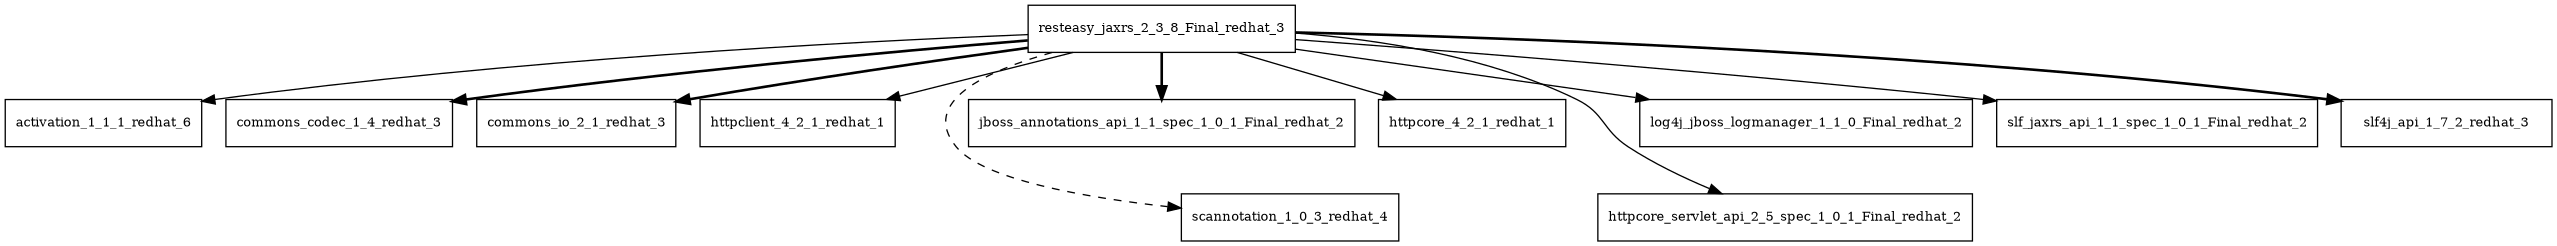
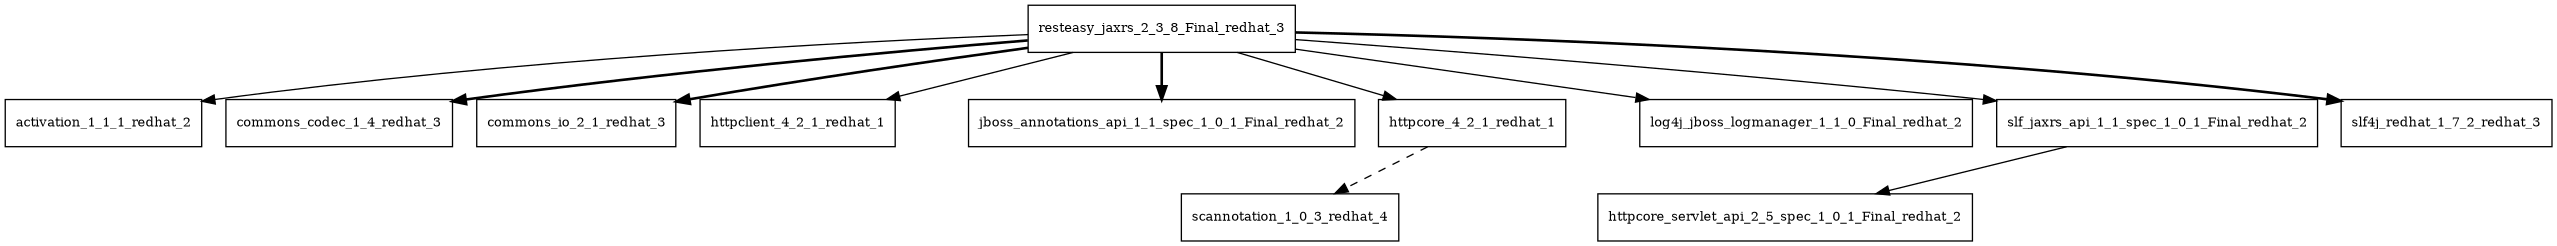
edge "resteasy_jaxrs_2_3_8_Final_redhat_3" -> "httpcore_servlet_api_2_5_spec_1_0_1_Final_redhat_2": now "slf_jaxrs_api_1_1_spec_1_0_1_Final_redhat_2" -> "httpcore_servlet_api_2_5_spec_1_0_1_Final_redhat_2"
node "activation_1_1_1_redhat_6": label "activation_1_1_1_redhat_6" -> "activation_1_1_1_redhat_2"
node "slf4j_api_1_7_2_redhat_3": label "slf4j_api_1_7_2_redhat_3" -> "slf4j_redhat_1_7_2_redhat_3"
edge "resteasy_jaxrs_2_3_8_Final_redhat_3" -> "scannotation_1_0_3_redhat_4": now "httpcore_4_2_1_redhat_1" -> "scannotation_1_0_3_redhat_4"
